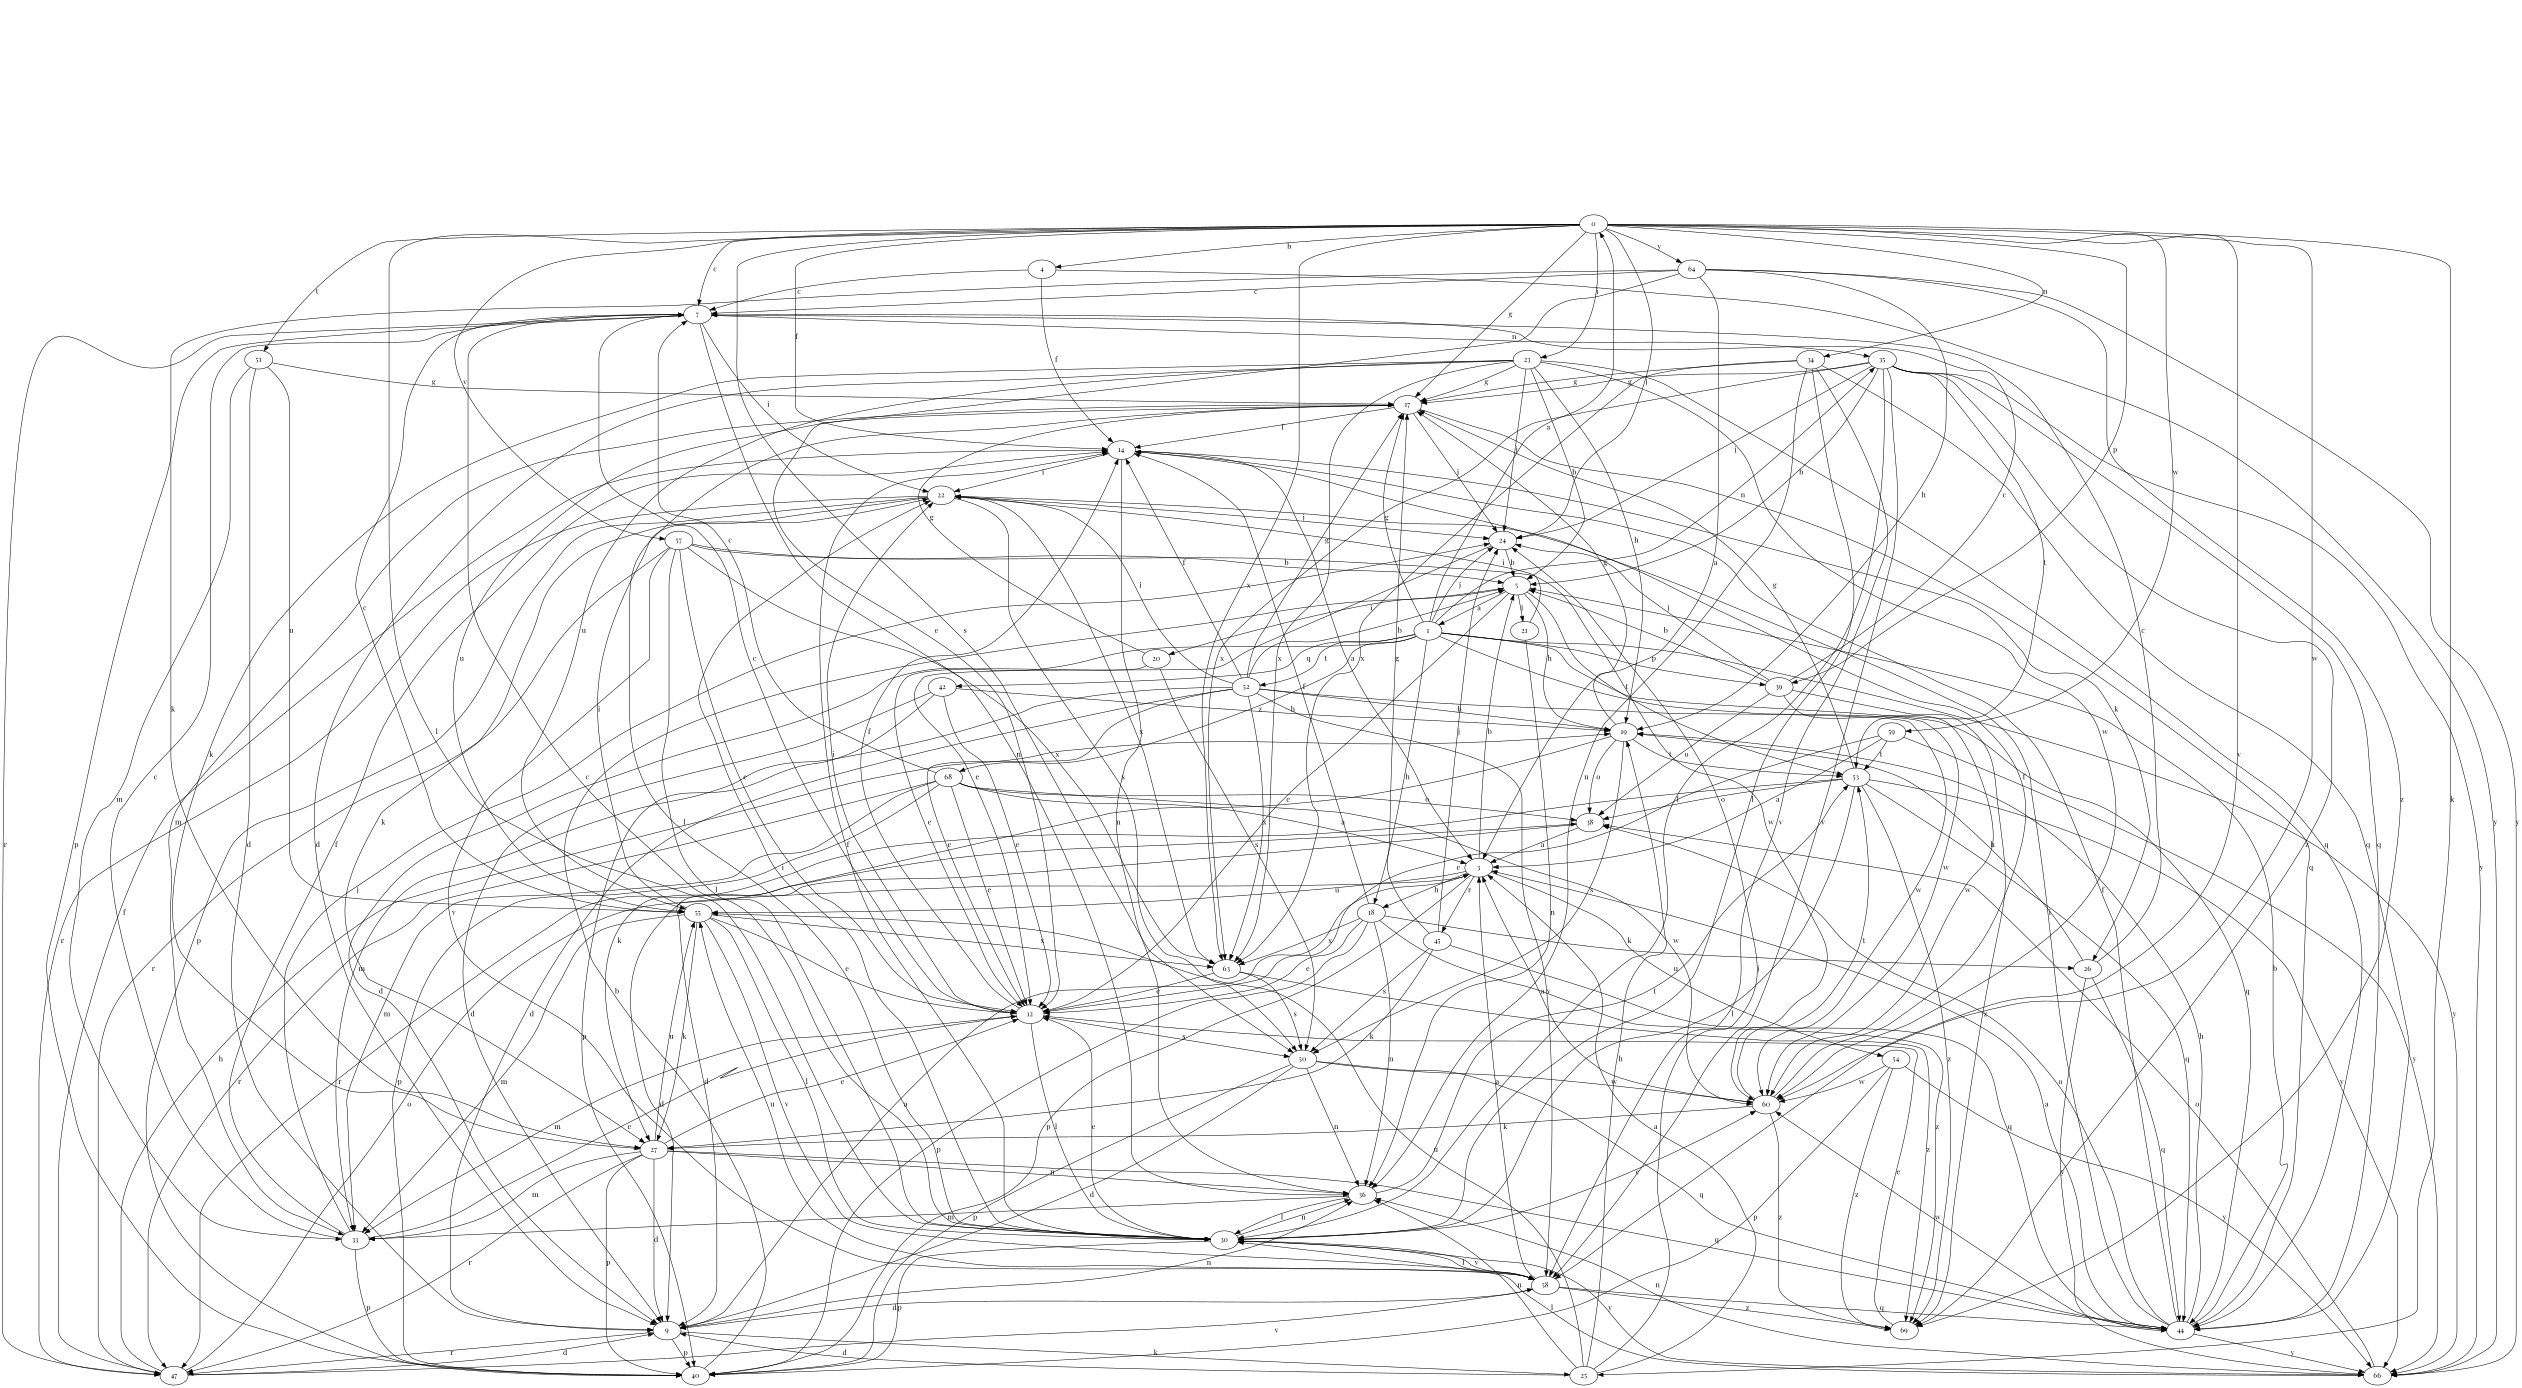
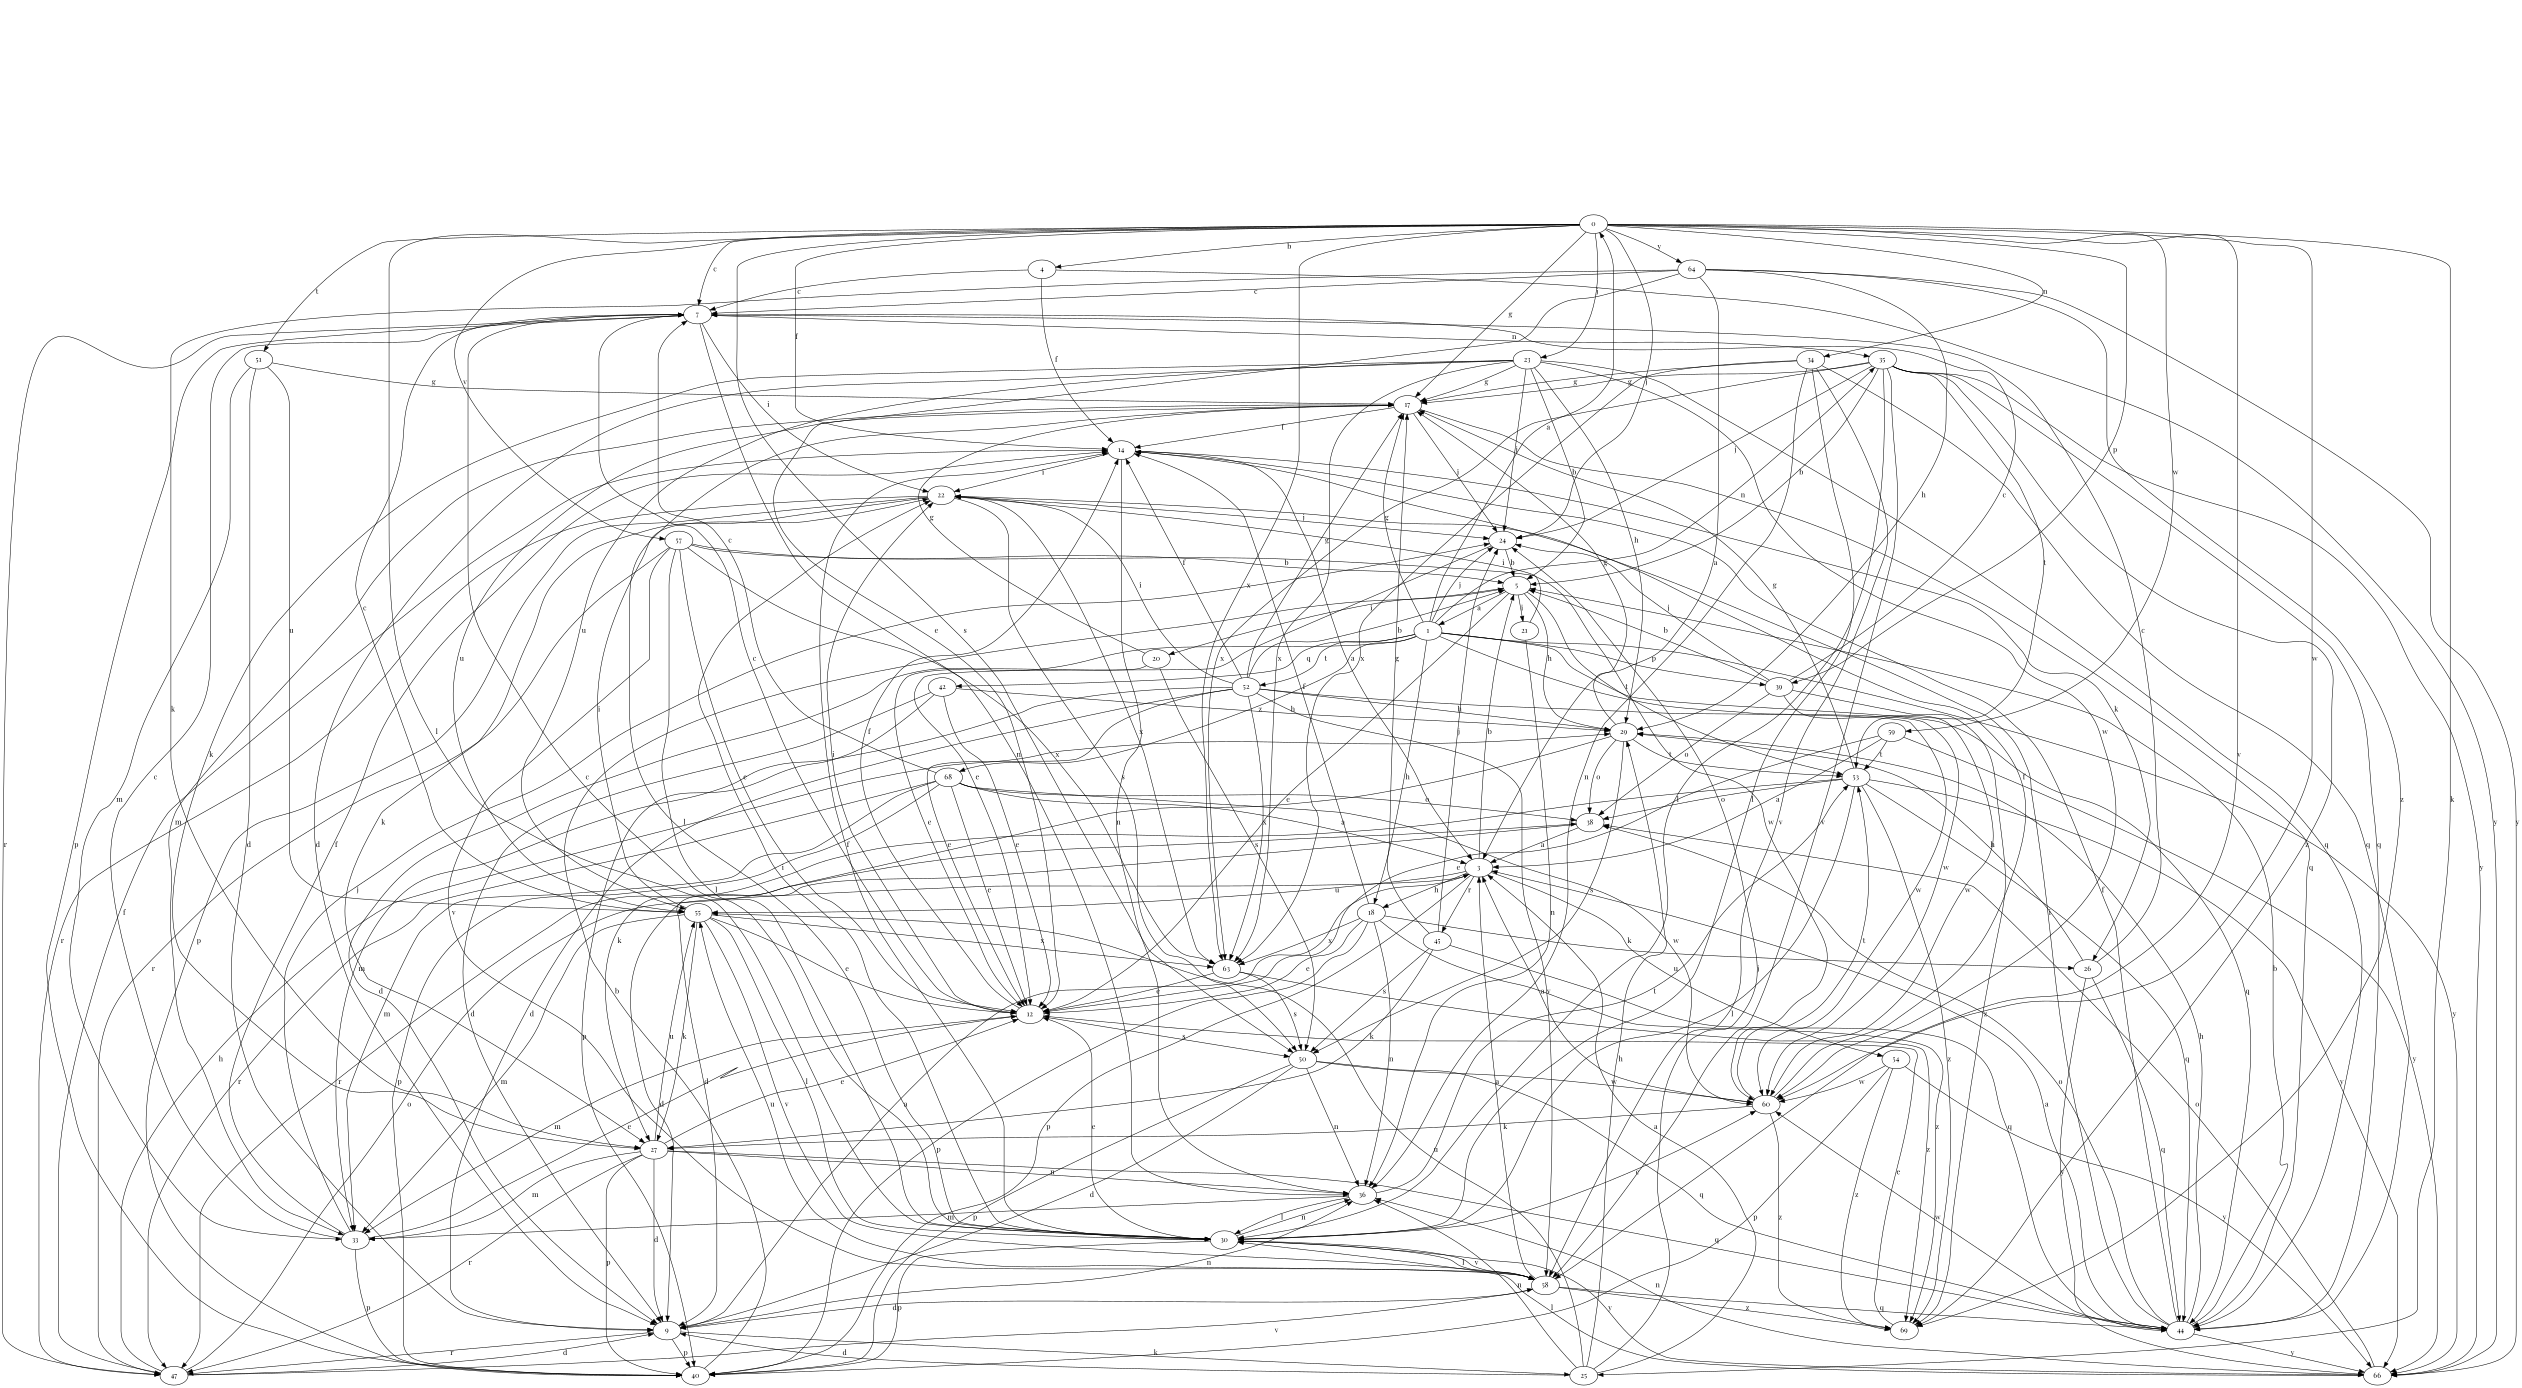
node "19": label "19" -> "29"
edge "12" -> "30": removed, label "l"
